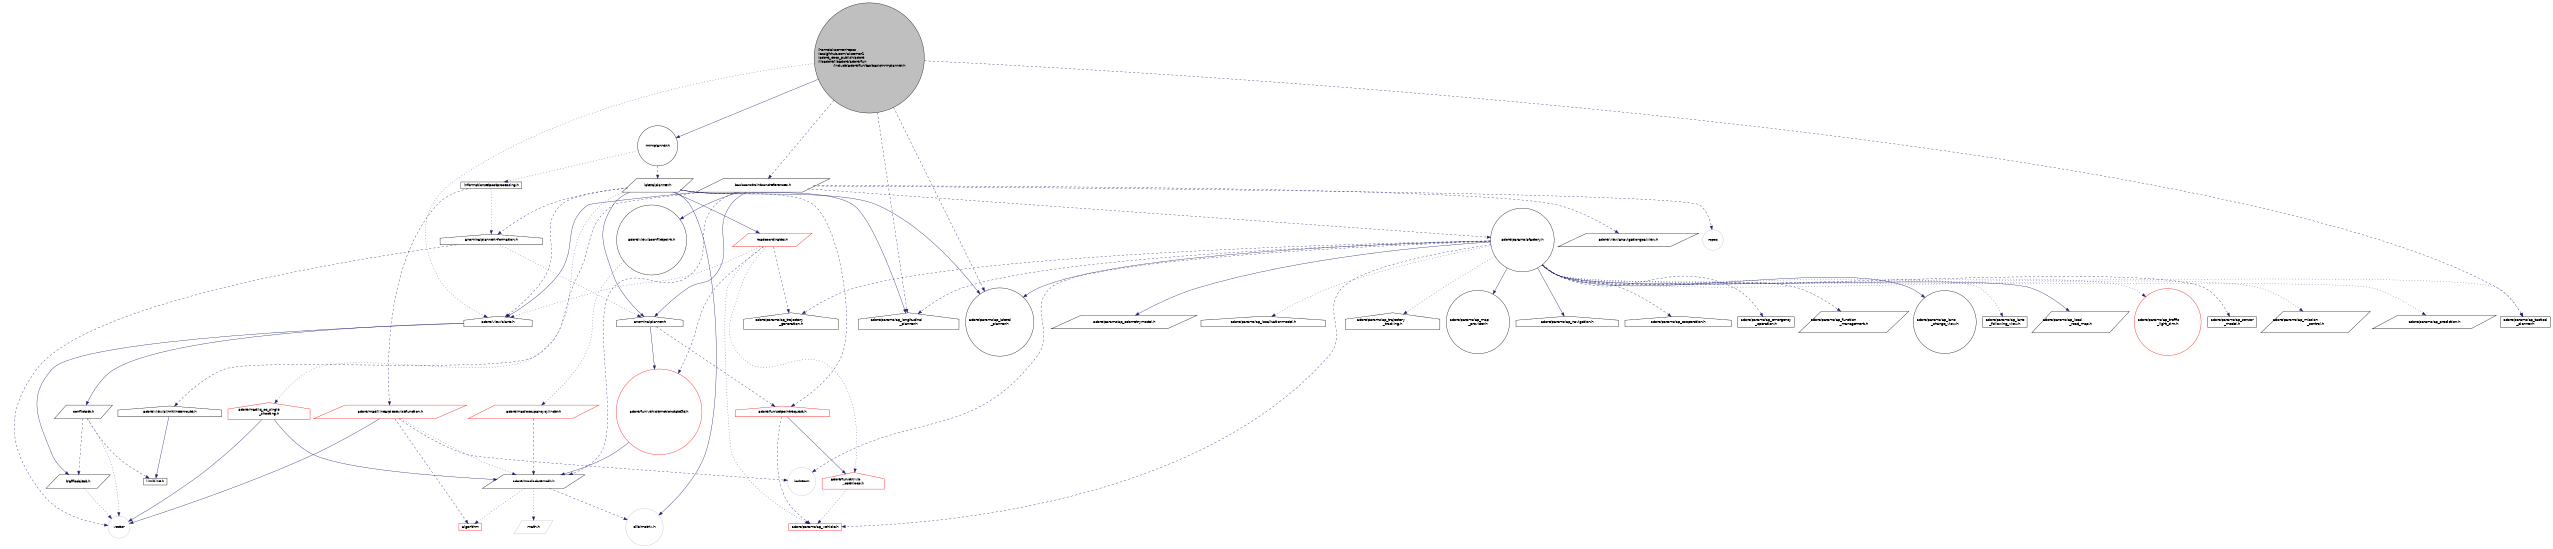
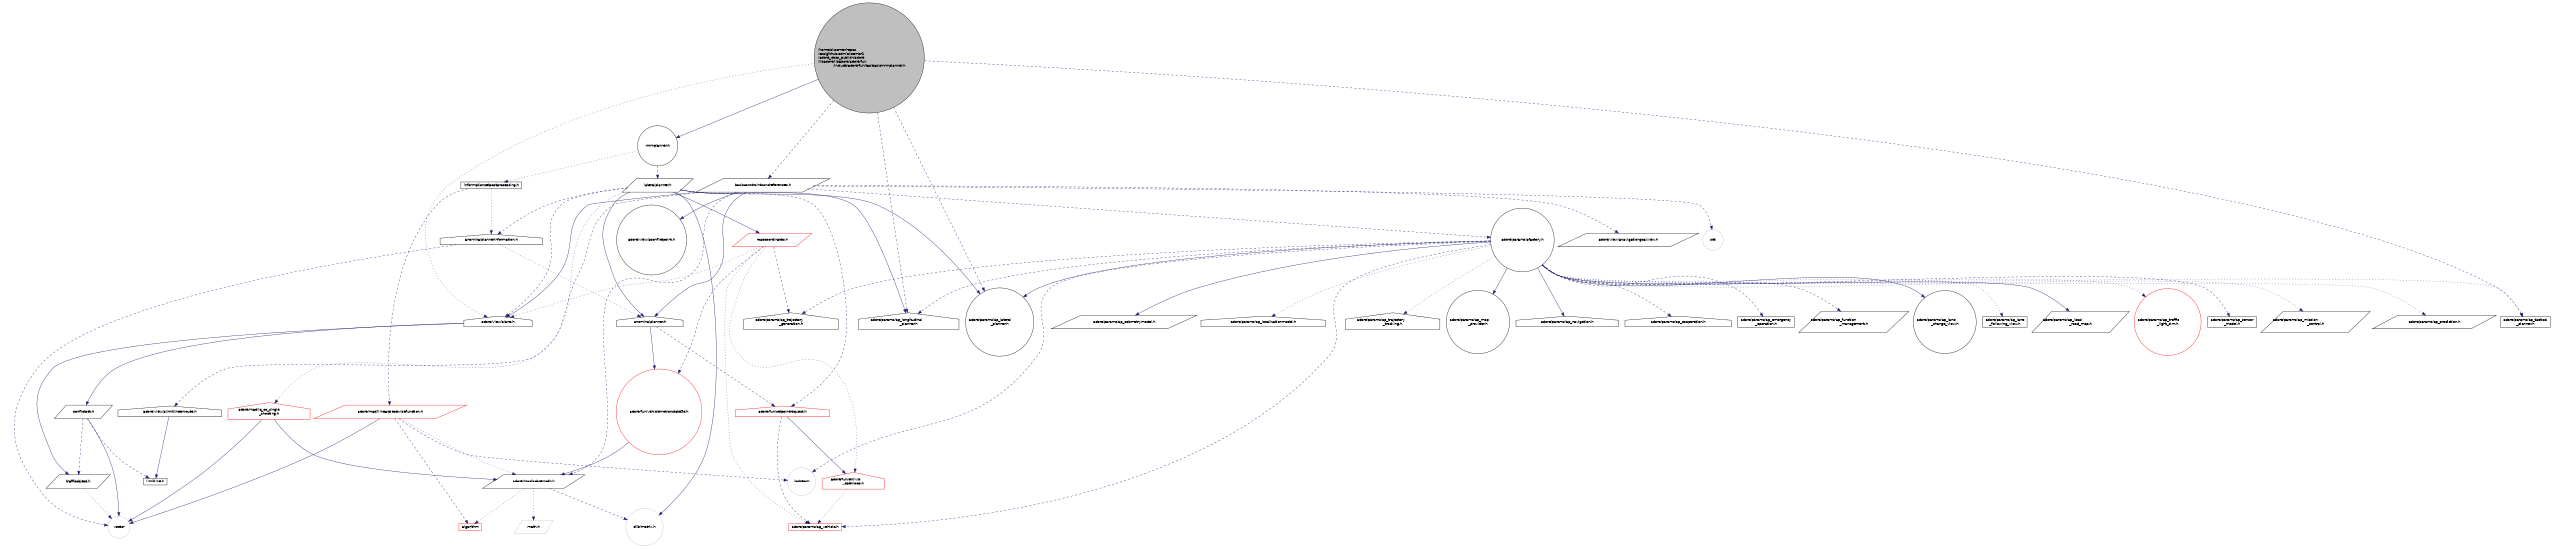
node "repos": label "repos" -> "set"
node "adore/mad/occupancycylinder.h": removed
edge "conflictset.h" -> "vector": style dotted -> solid
